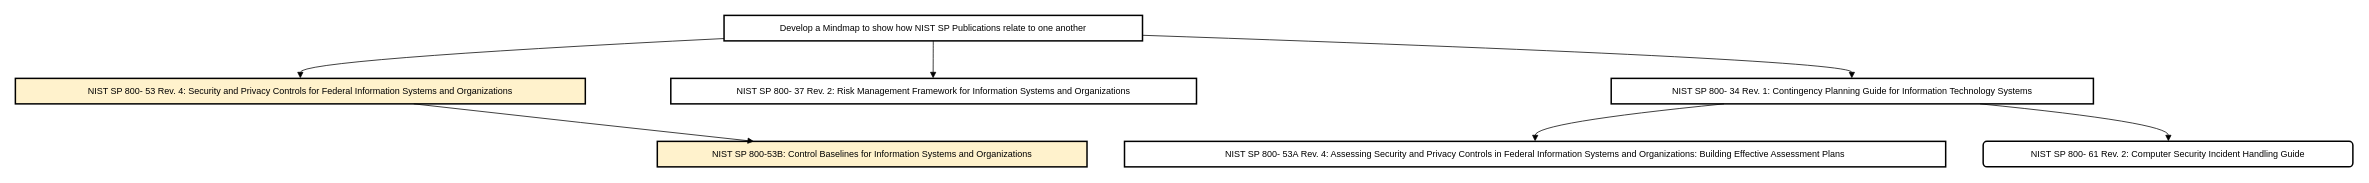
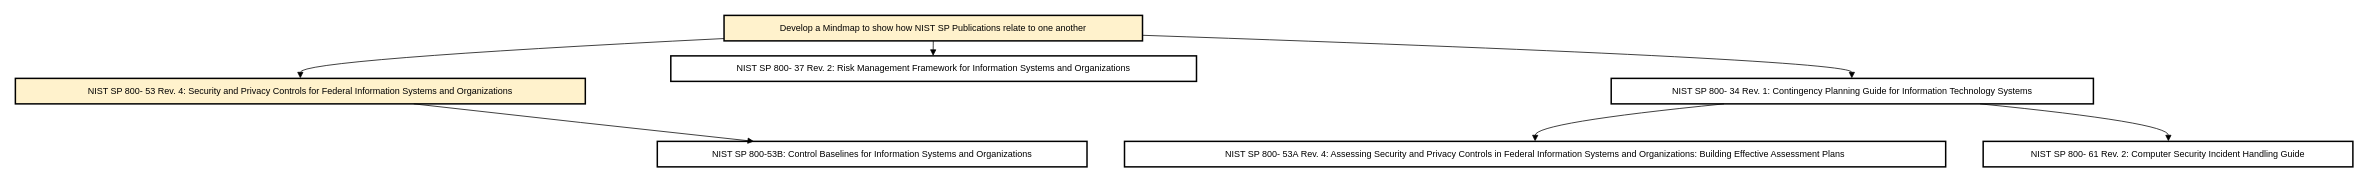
node "Develop a Mindmap to show how NIST SP Publications relate to one another": fillcolor #ffffff -> #fff2cc
node "NIST SP 800- 37 Rev. 2: Risk Management Framework for Information Systems and Organizations": moved (934, 91) -> (934, 69)
node "NIST SP 800-53B: Control Baselines for Information Systems and Organizations": fillcolor #fff2cc -> #ffffff
node "NIST SP 800- 61 Rev. 2: Computer Security Incident Handling Guide": shape rounded rectangle -> rectangle
